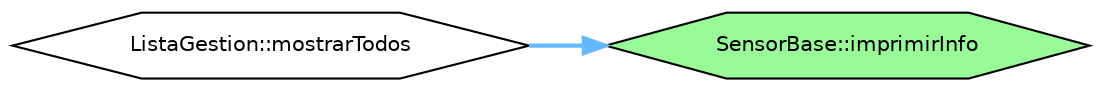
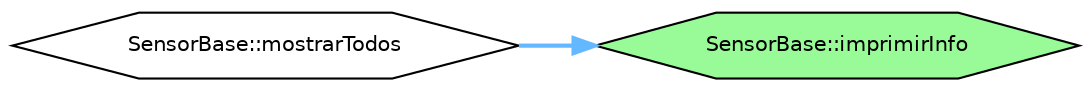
node "ListaGestion::mostrarTodos": label "ListaGestion::mostrarTodos" -> "SensorBase::mostrarTodos"
